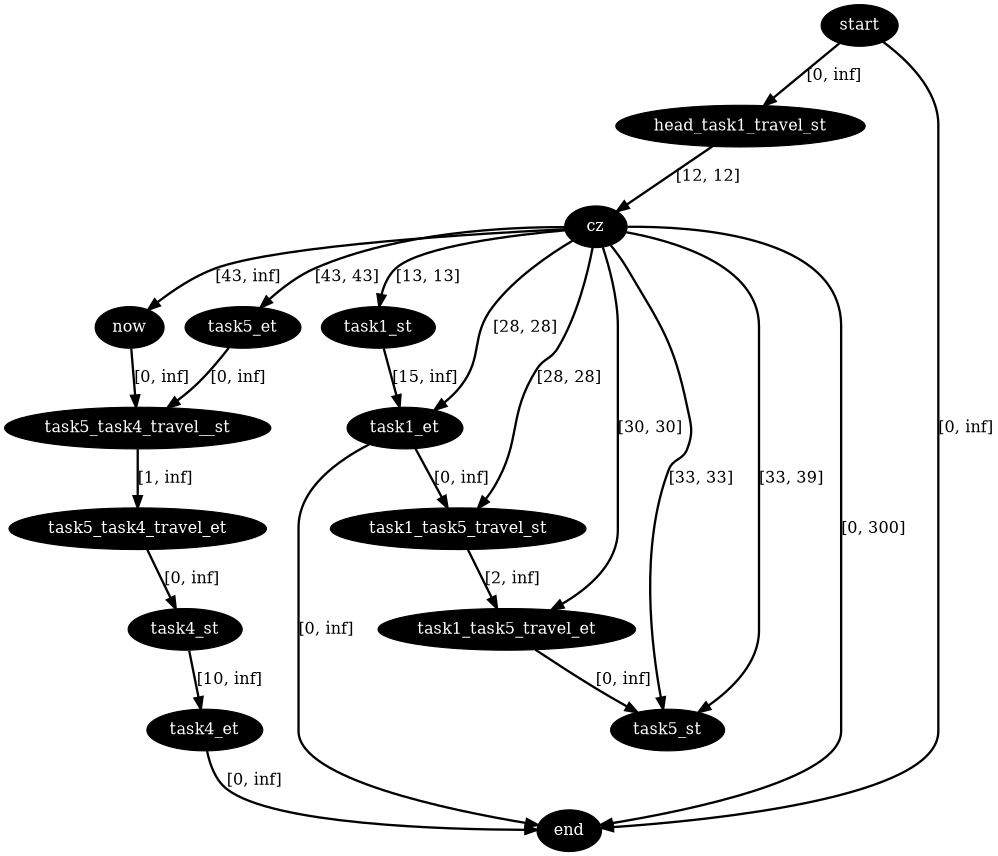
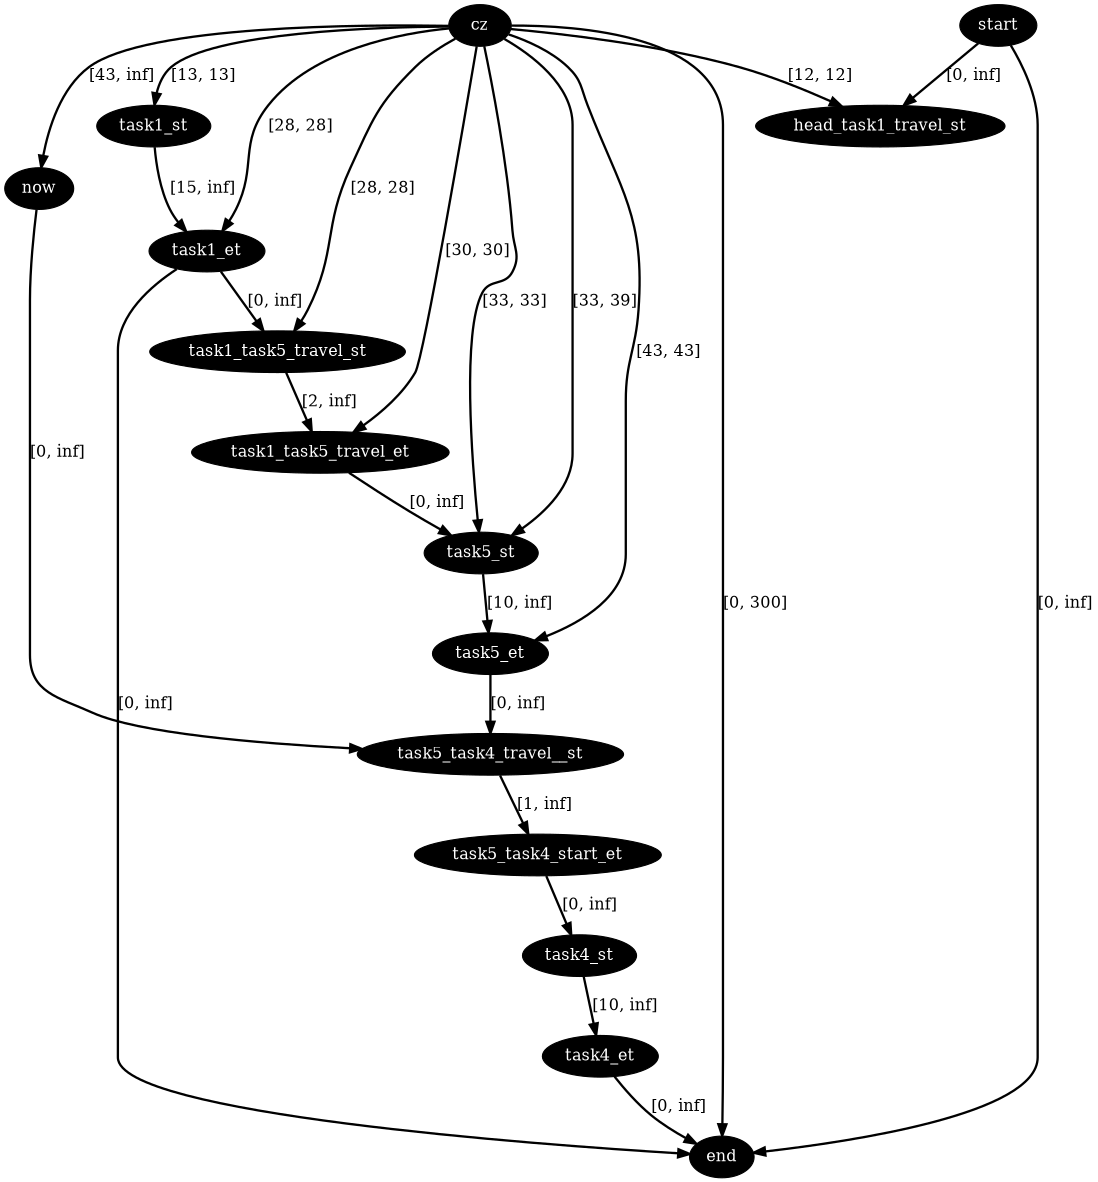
edge "head_task1_travel_st" -> "cz": reversed
node "task5_task4_travel_et": label "task5_task4_travel_et" -> "task5_task4_start_et"
edge "task5_st" -> "task5_et": added, label "[10, inf]"
